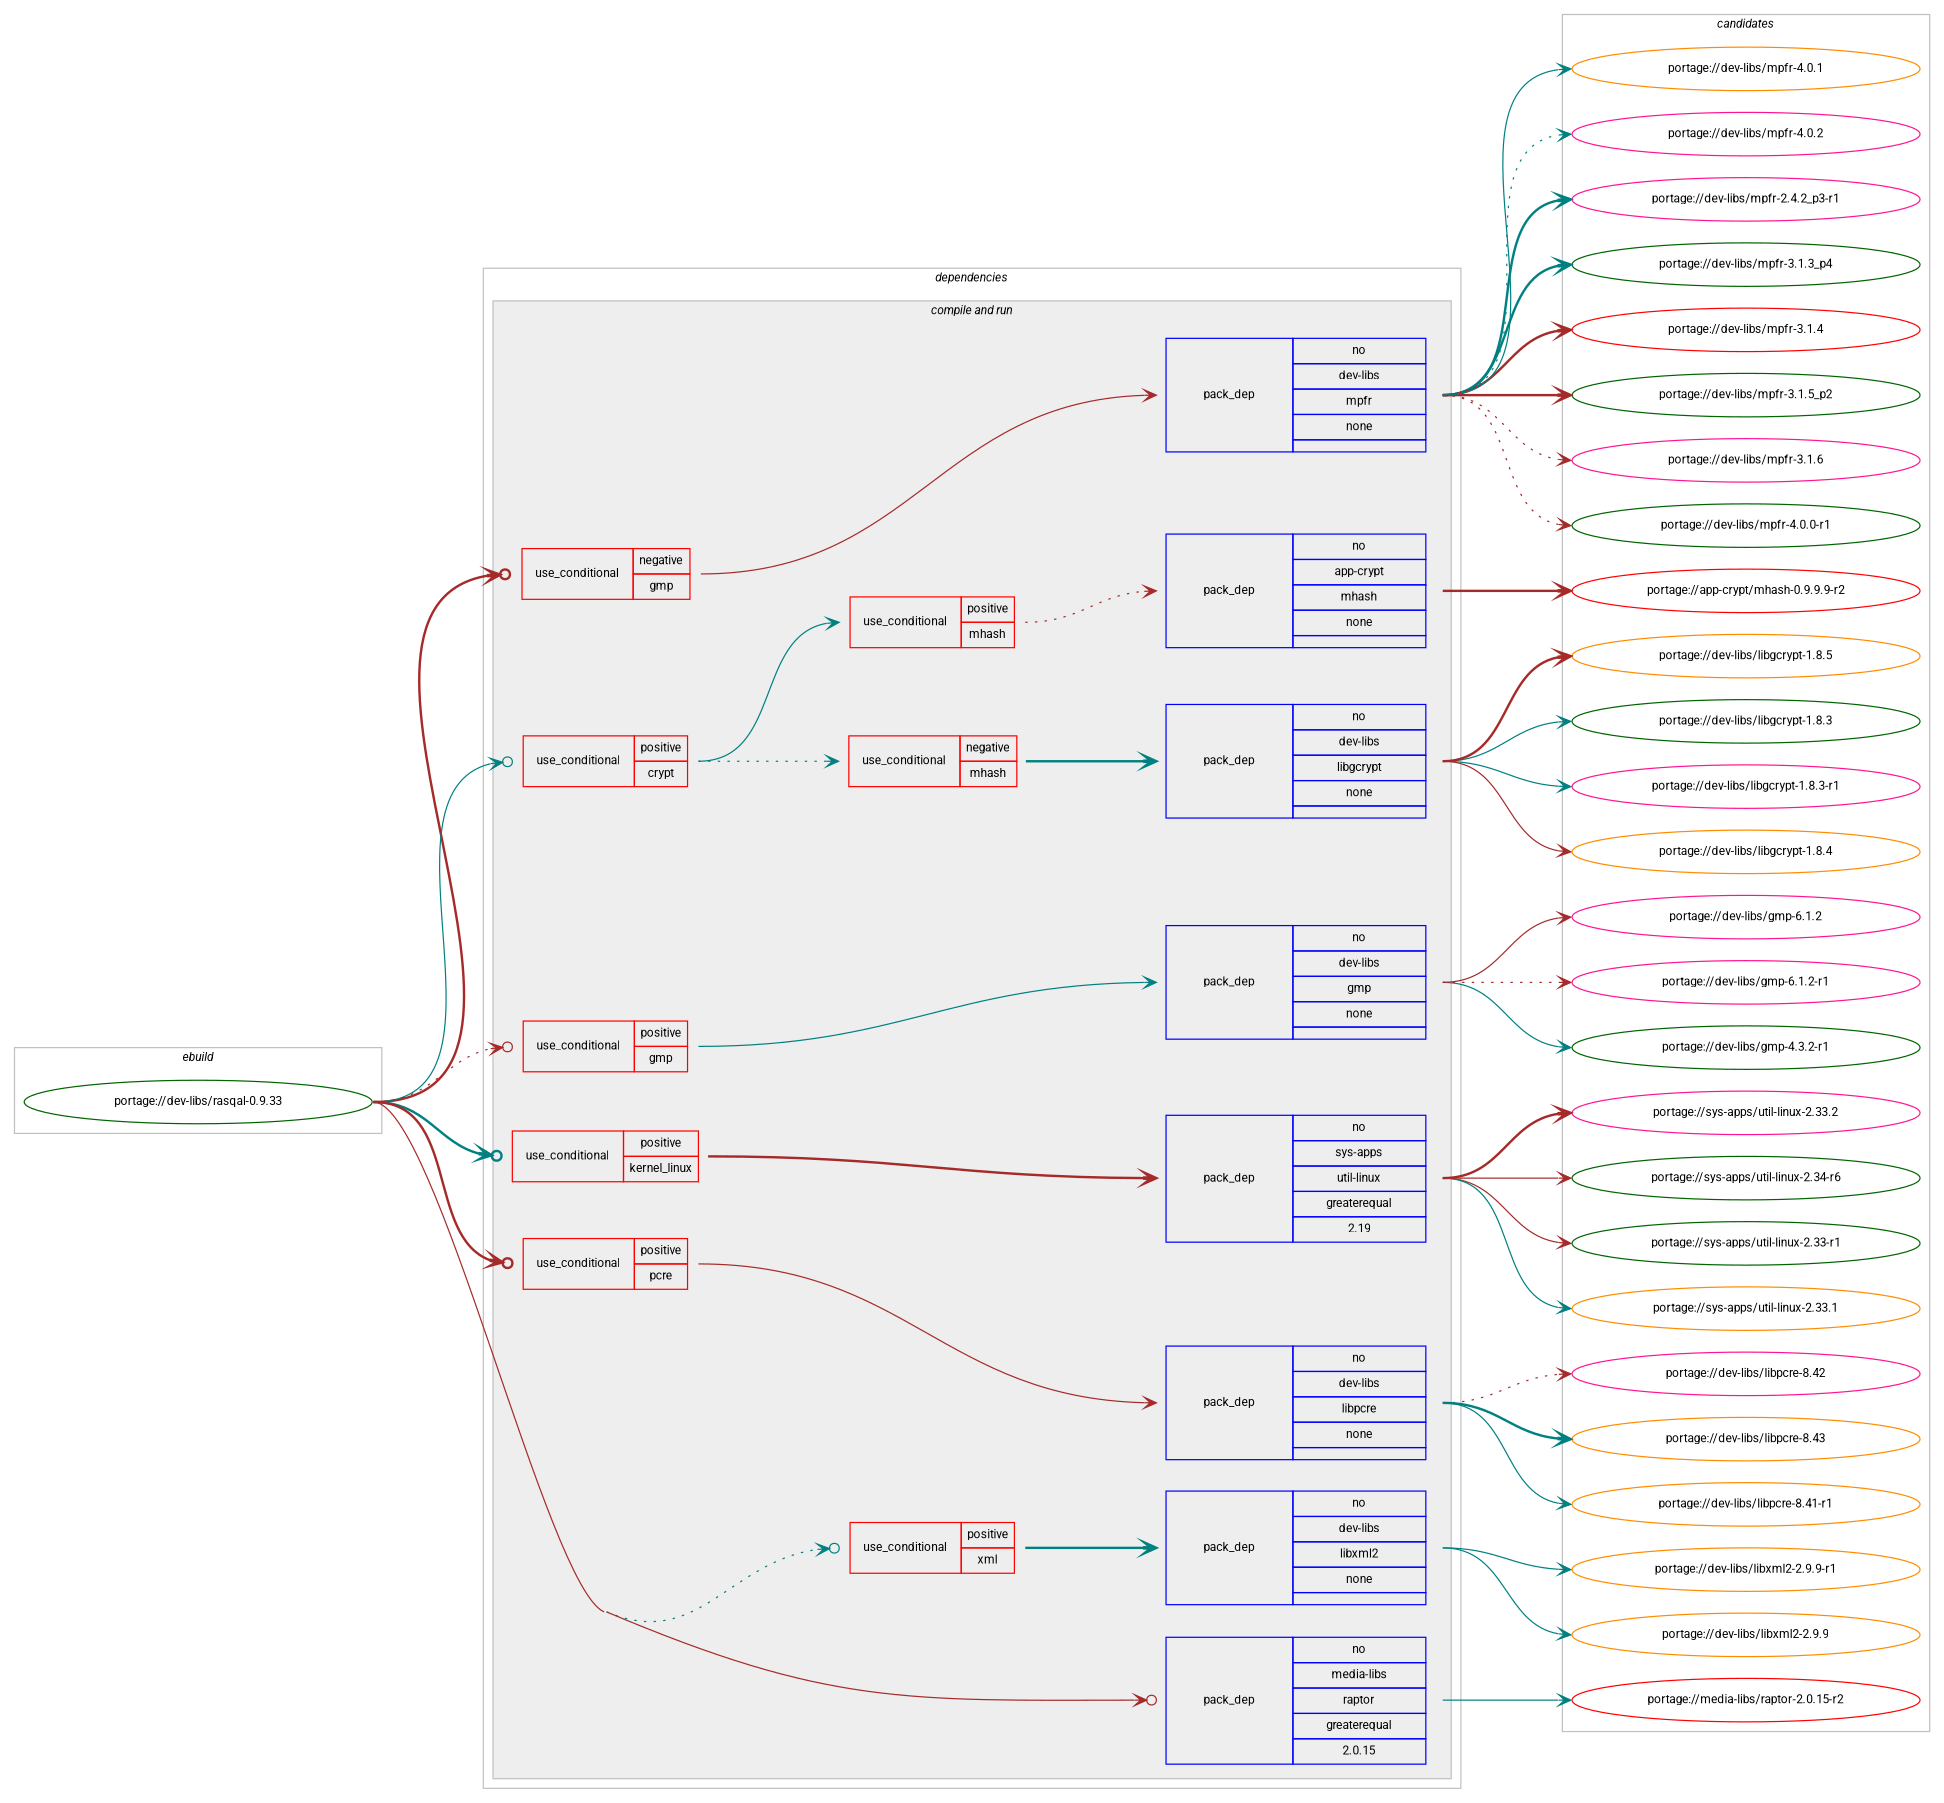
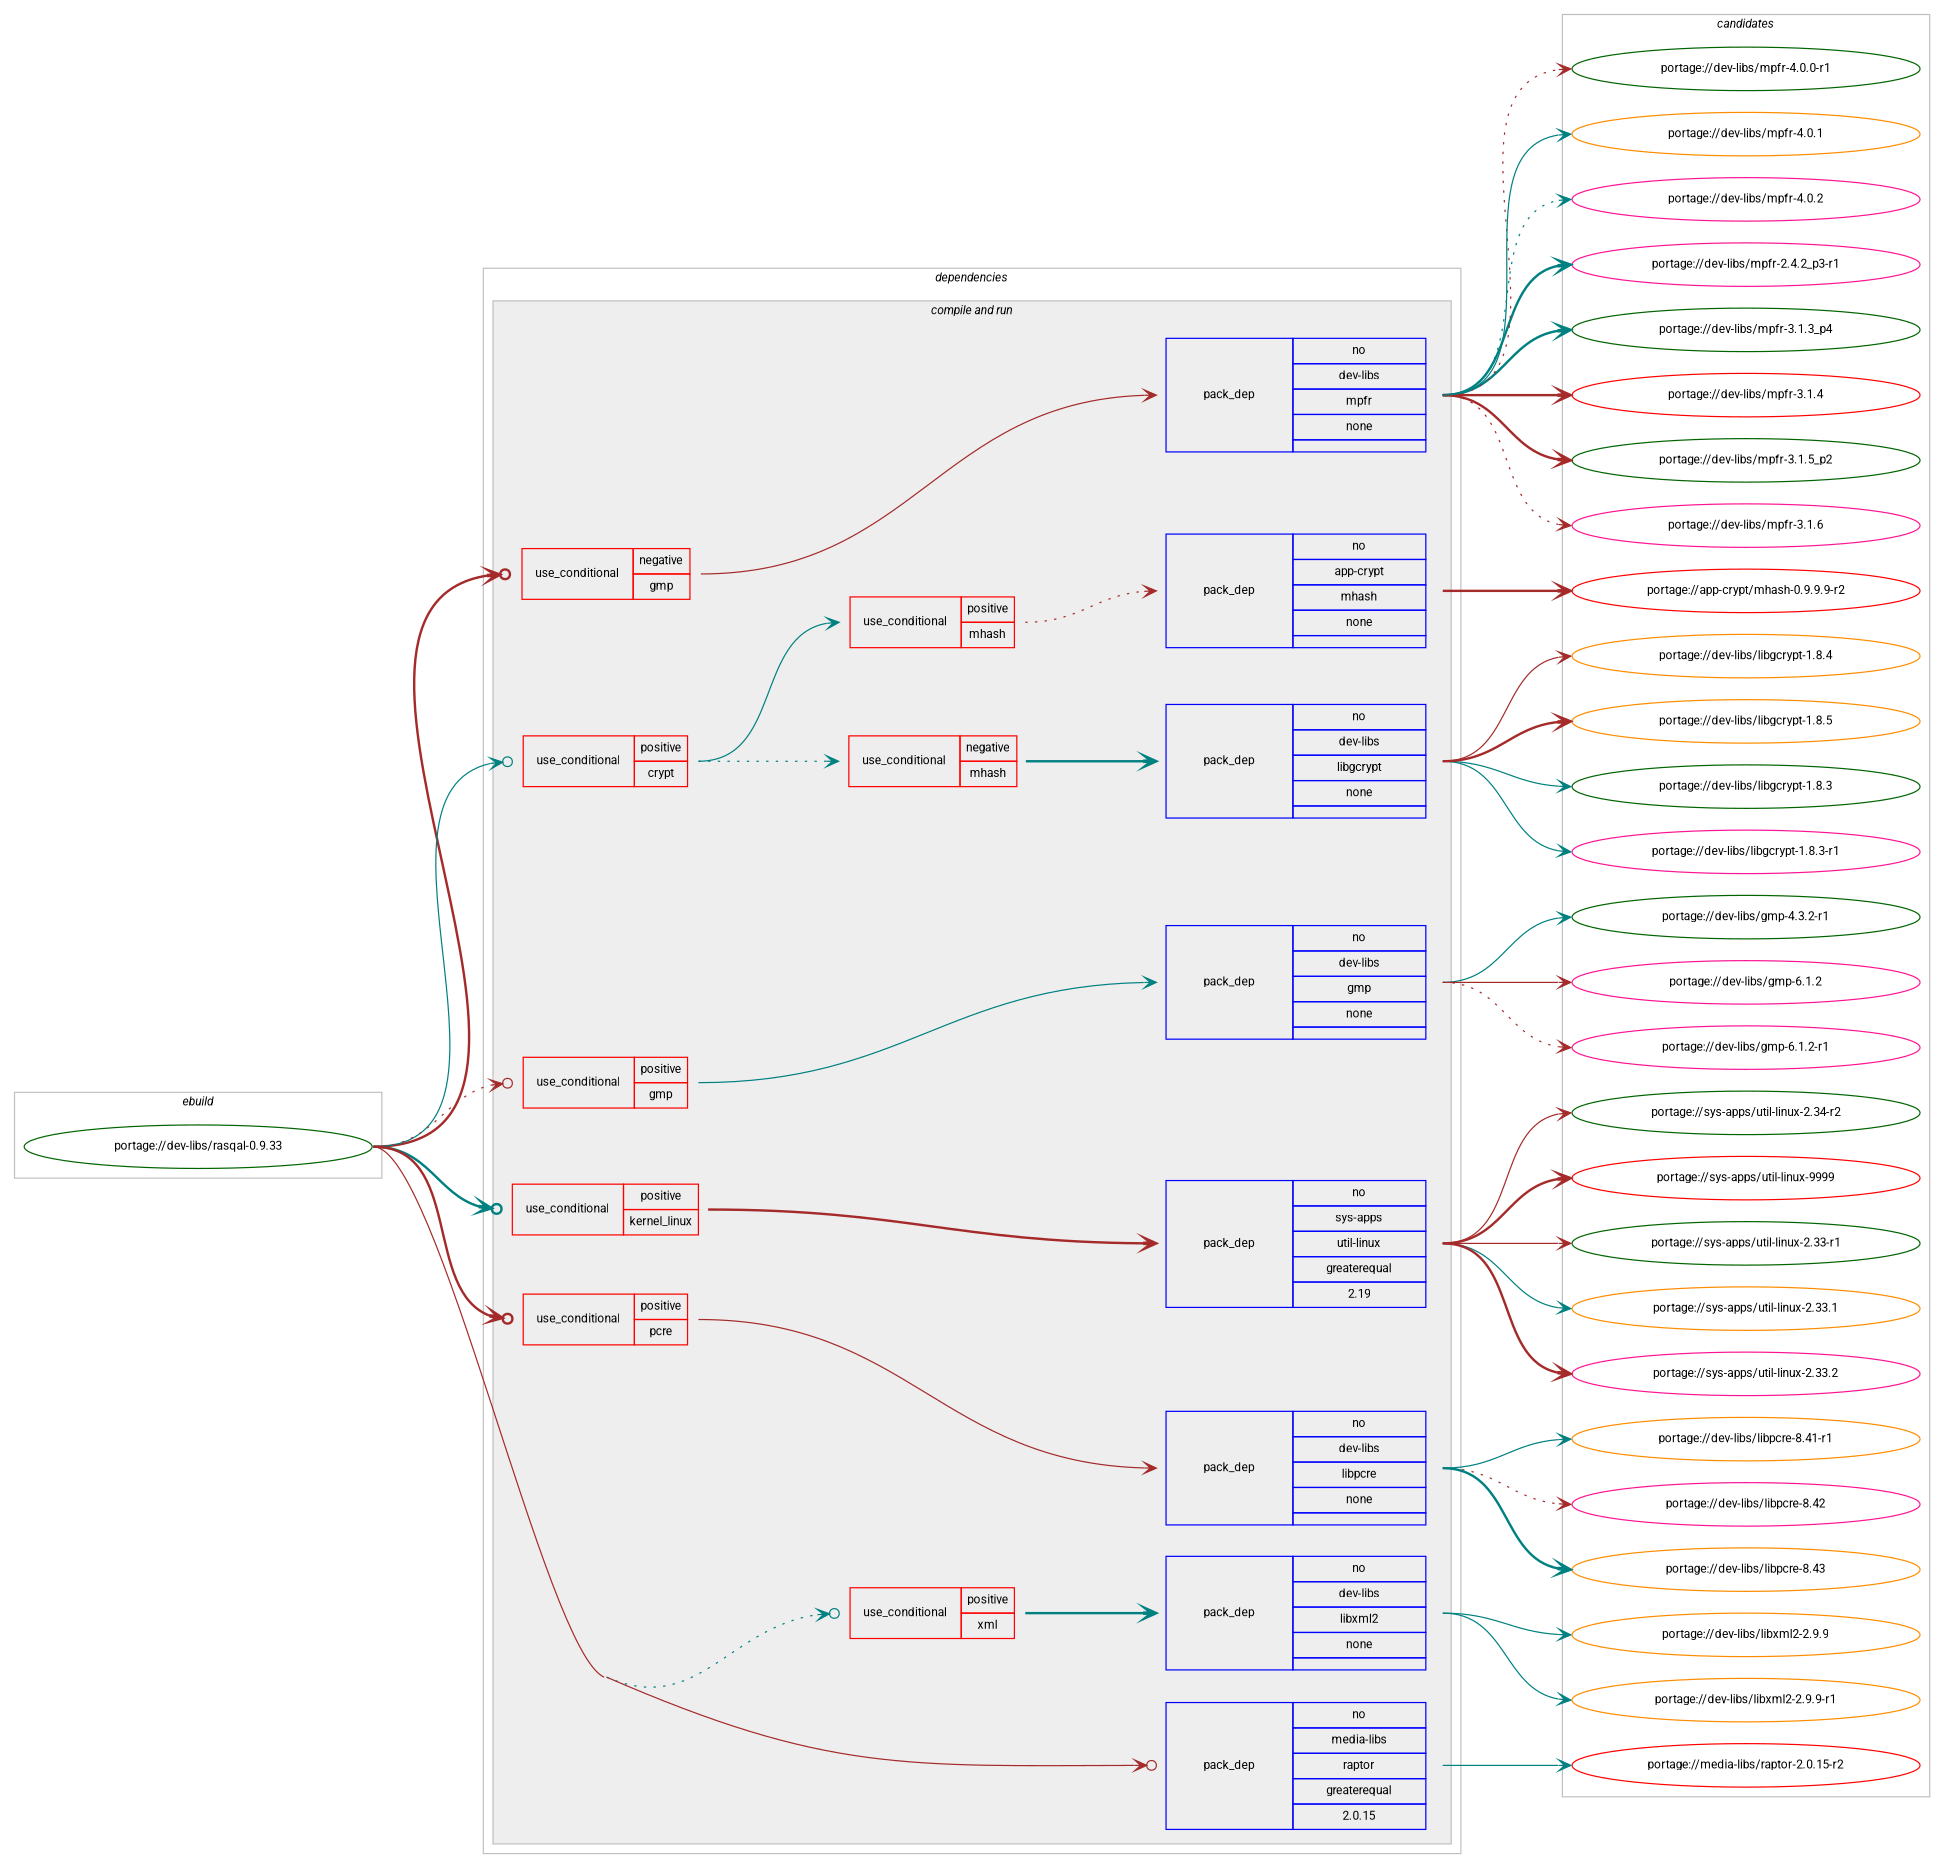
node "portage://sys-apps/util-linux-9999": added
node "portage://sys-apps/util-linux-2.34-r6": label "portage://sys-apps/util-linux-2.34-r6" -> "portage://sys-apps/util-linux-2.34-r2"
